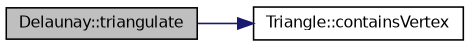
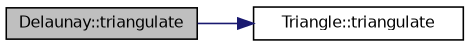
node "Triangle::containsVertex": label "Triangle::containsVertex" -> "Triangle::triangulate"
